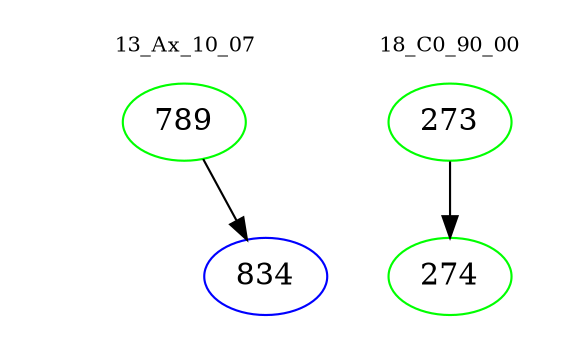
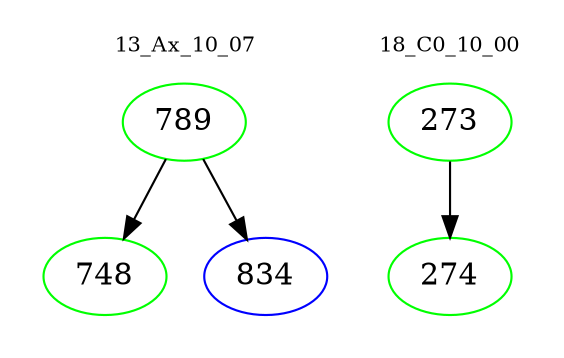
cluster "18_C0_90_00": label "18_C0_90_00" -> "18_C0_10_00"
node "748": added
